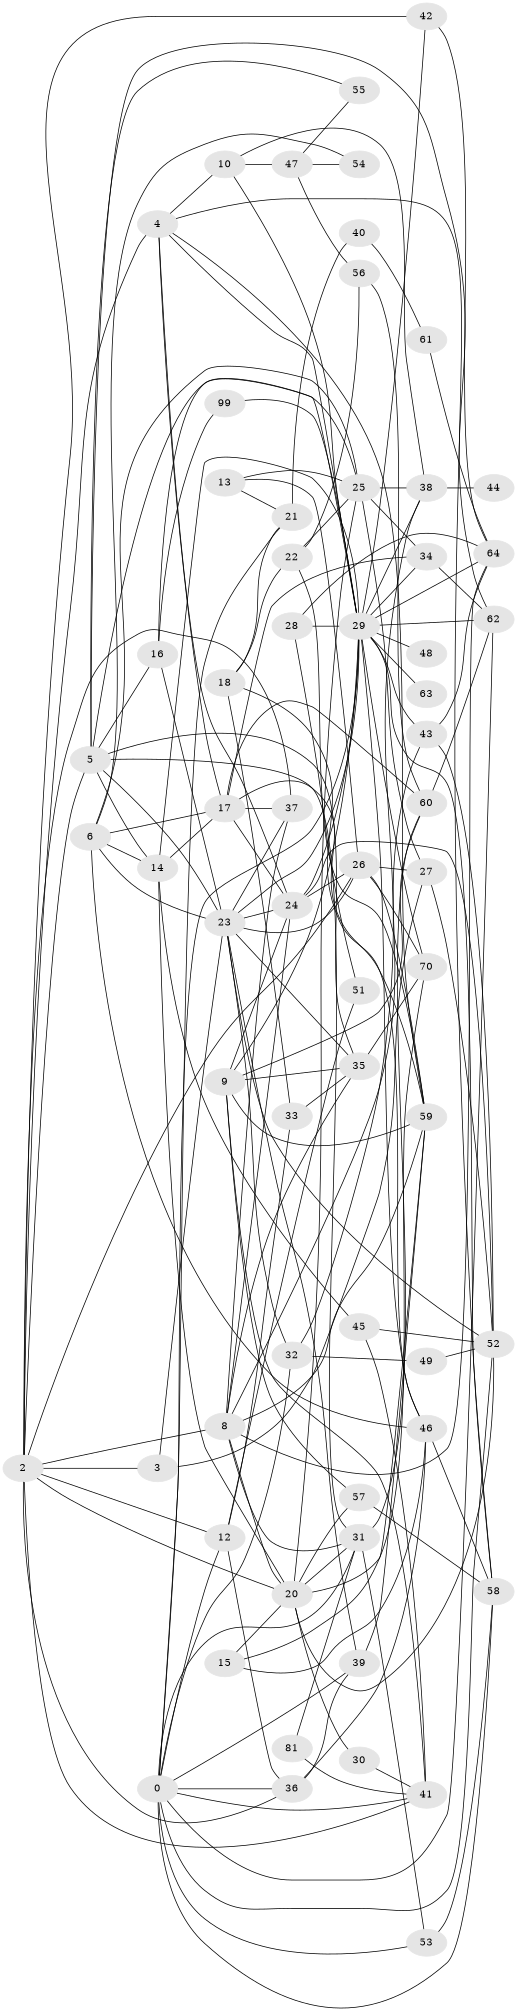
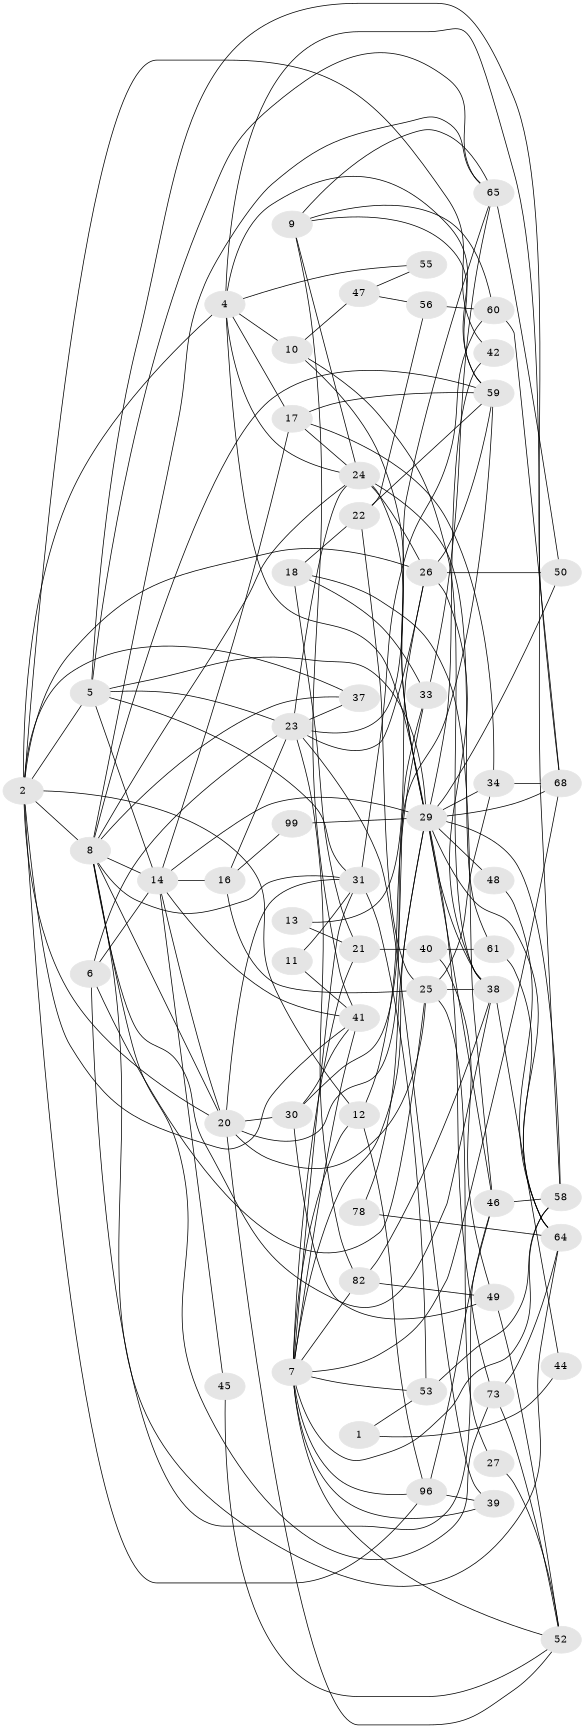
edge "55" -- "5": now "55" -- "4"
node "54": removed
edge "42" -- "64": now "48" -- "64"
edge "13" -- "25": removed
node "62": label "62" -> "68"
node "28": label "28" -> "78"
node "63": removed
edge "16" -- "5": now "16" -- "14"
edge "60" -- "17": removed
node "43": label "43" -> "73"
edge "17" -- "37": removed
edge "29" -- "9": removed
edge "17" -- "6": removed
edge "29" -- "23": removed
edge "8" -- "14": added
edge "26" -- "27": now "26" -- "38"
edge "33" -- "30": added
node "70": label "70" -> "50"
node "51": removed
edge "24" -- "52": now "24" -- "61"
node "35": label "35" -> "65"
edge "40" -- "49": added
edge "23" -- "52": removed
edge "8" -- "38": added
edge "30" -- "49": added
node "32": label "32" -> "82"
edge "59" -- "39": removed
node "1": added
node "3": removed
node "57": removed
edge "45" -- "41": now "14" -- "41"
node "15": removed
node "81": label "81" -> "11"
node "0": label "0" -> "7"
node "36": label "36" -> "96"
